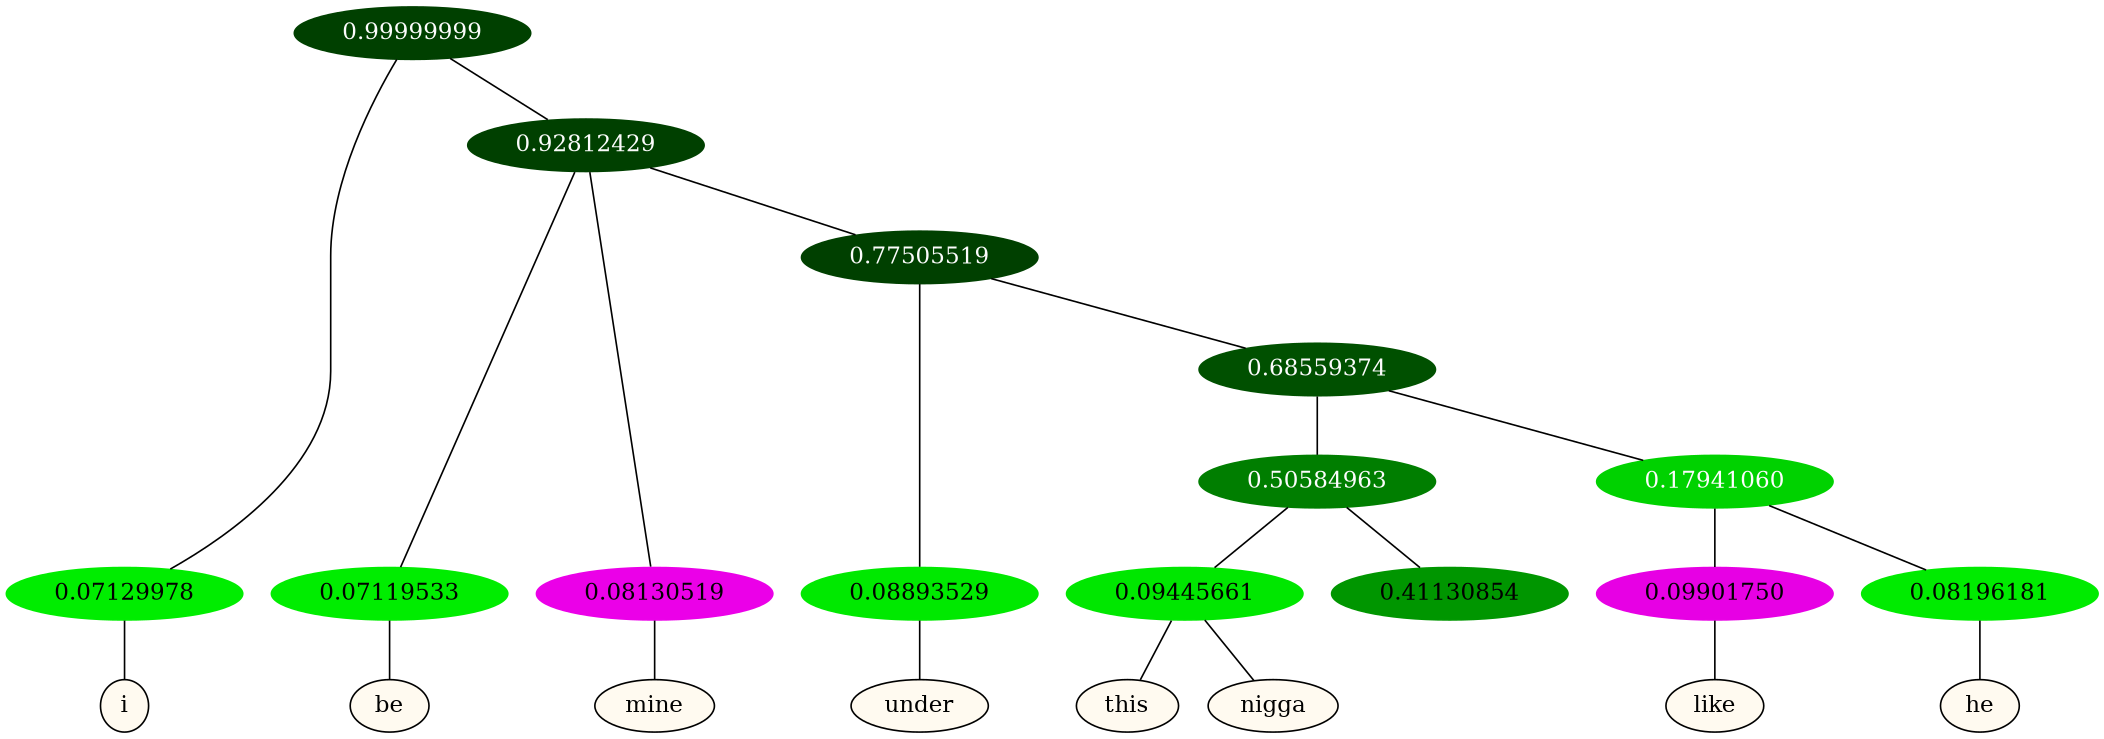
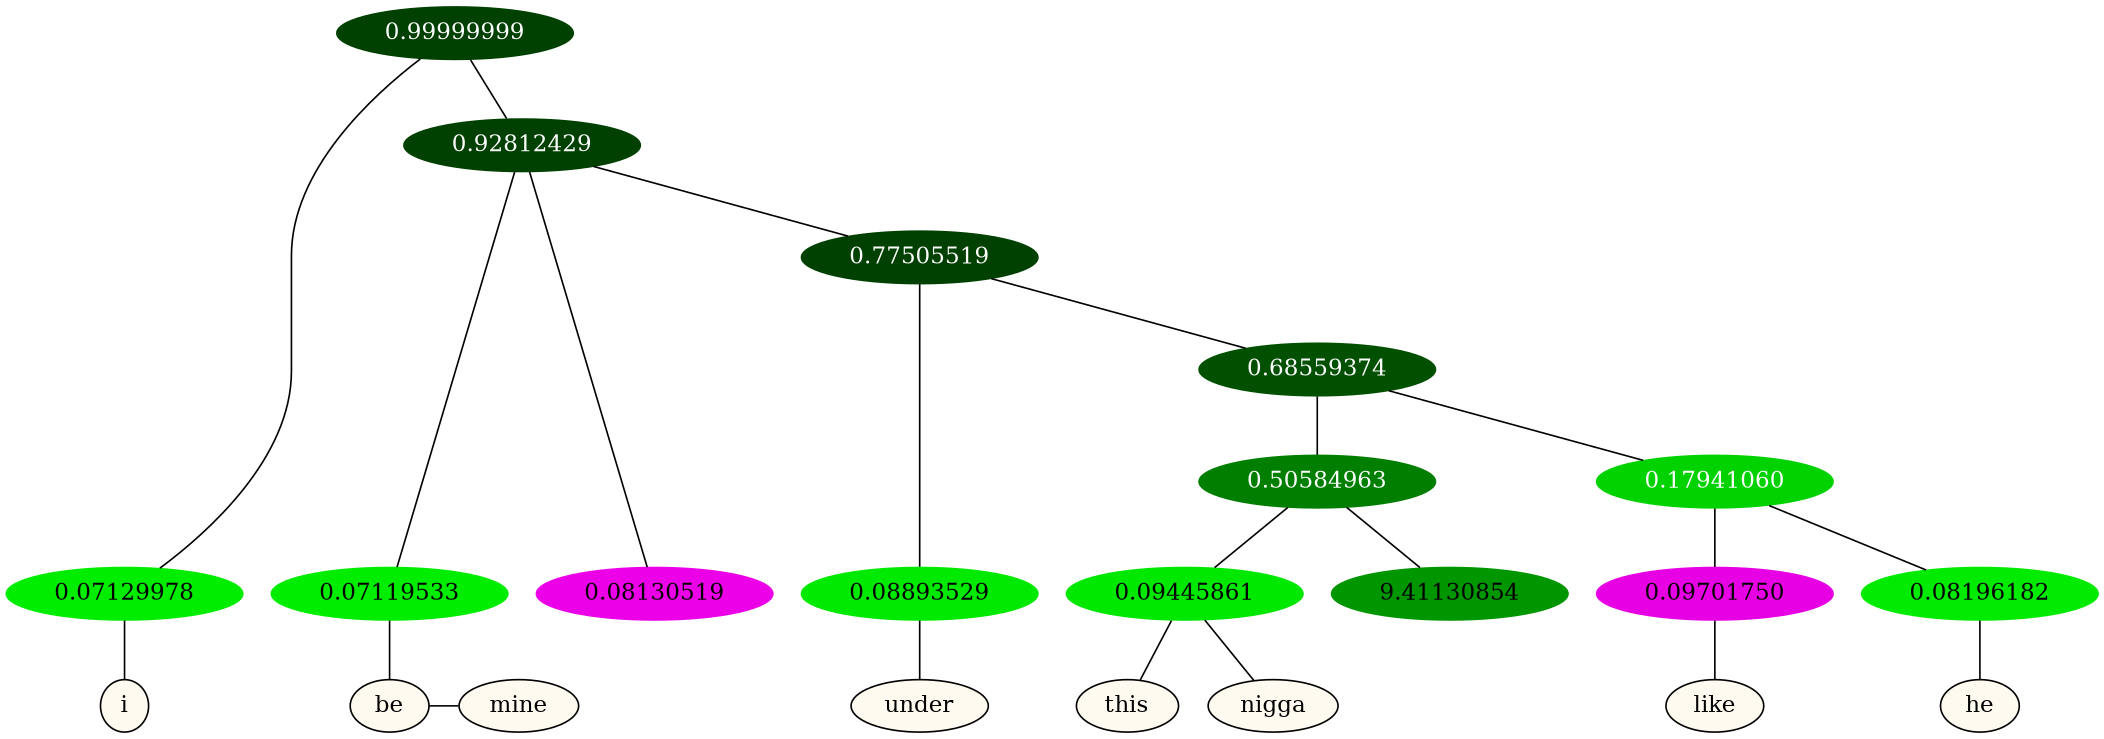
node "0.09445661": label "0.09445661" -> "0.09445861"
node "0.41130854": label "0.41130854" -> "9.41130854"
node "0.09901750": label "0.09901750" -> "0.09701750"
node "0.08196181": label "0.08196181" -> "0.08196182"
edge "0.08130519" -- "mine": now "be" -- "mine"
